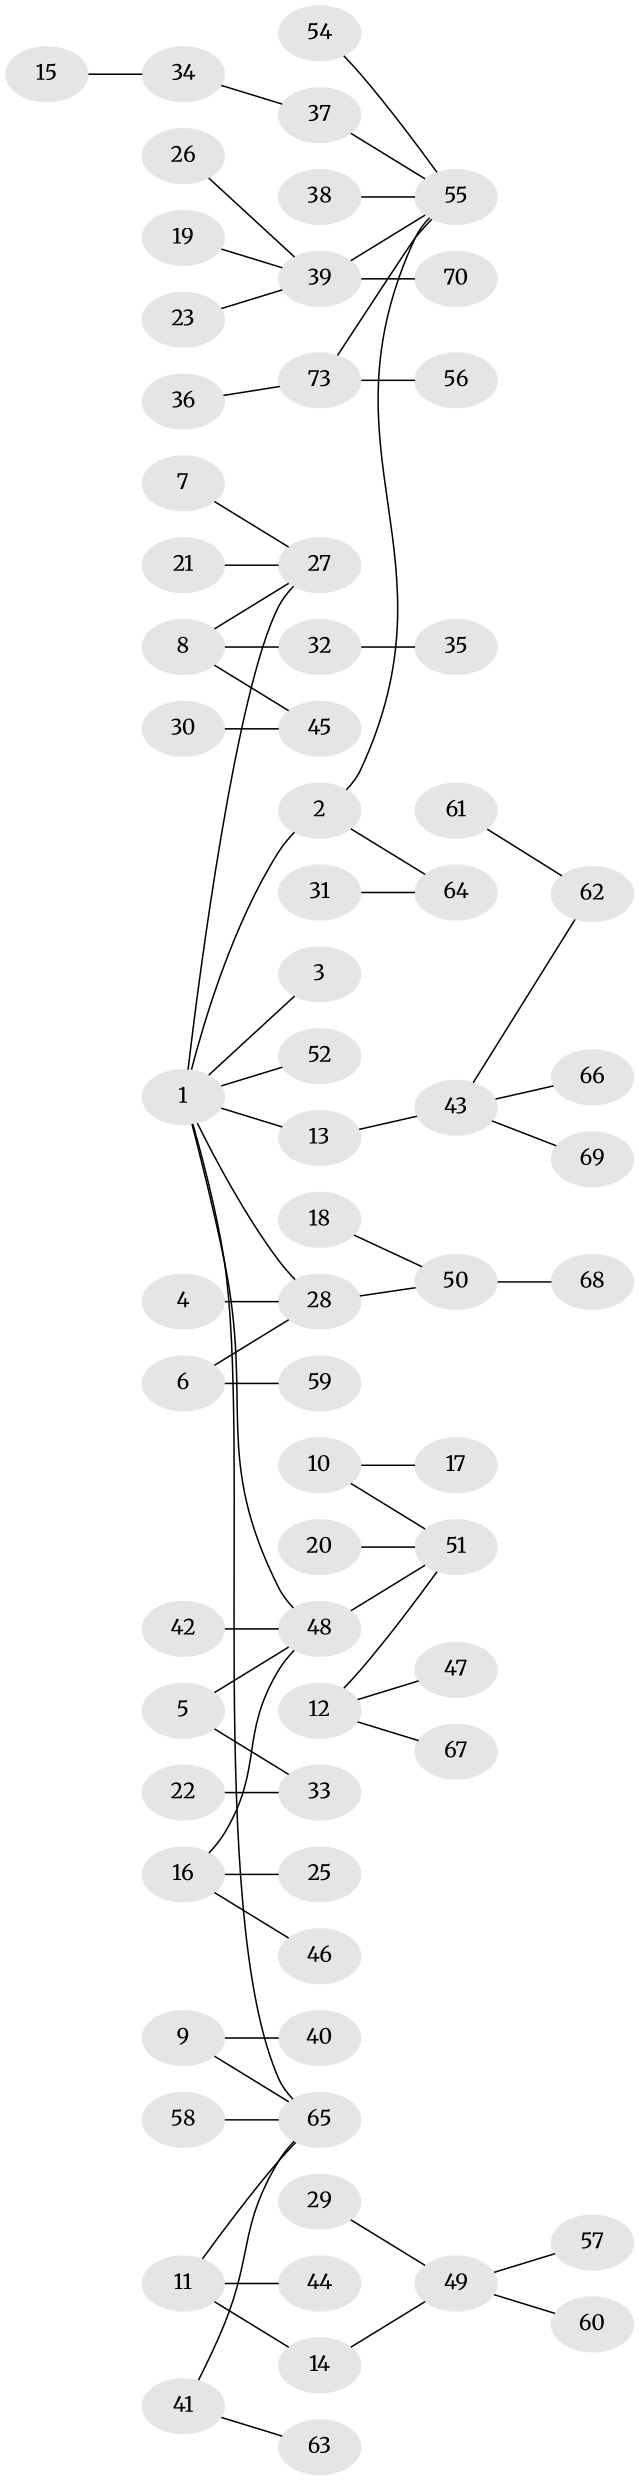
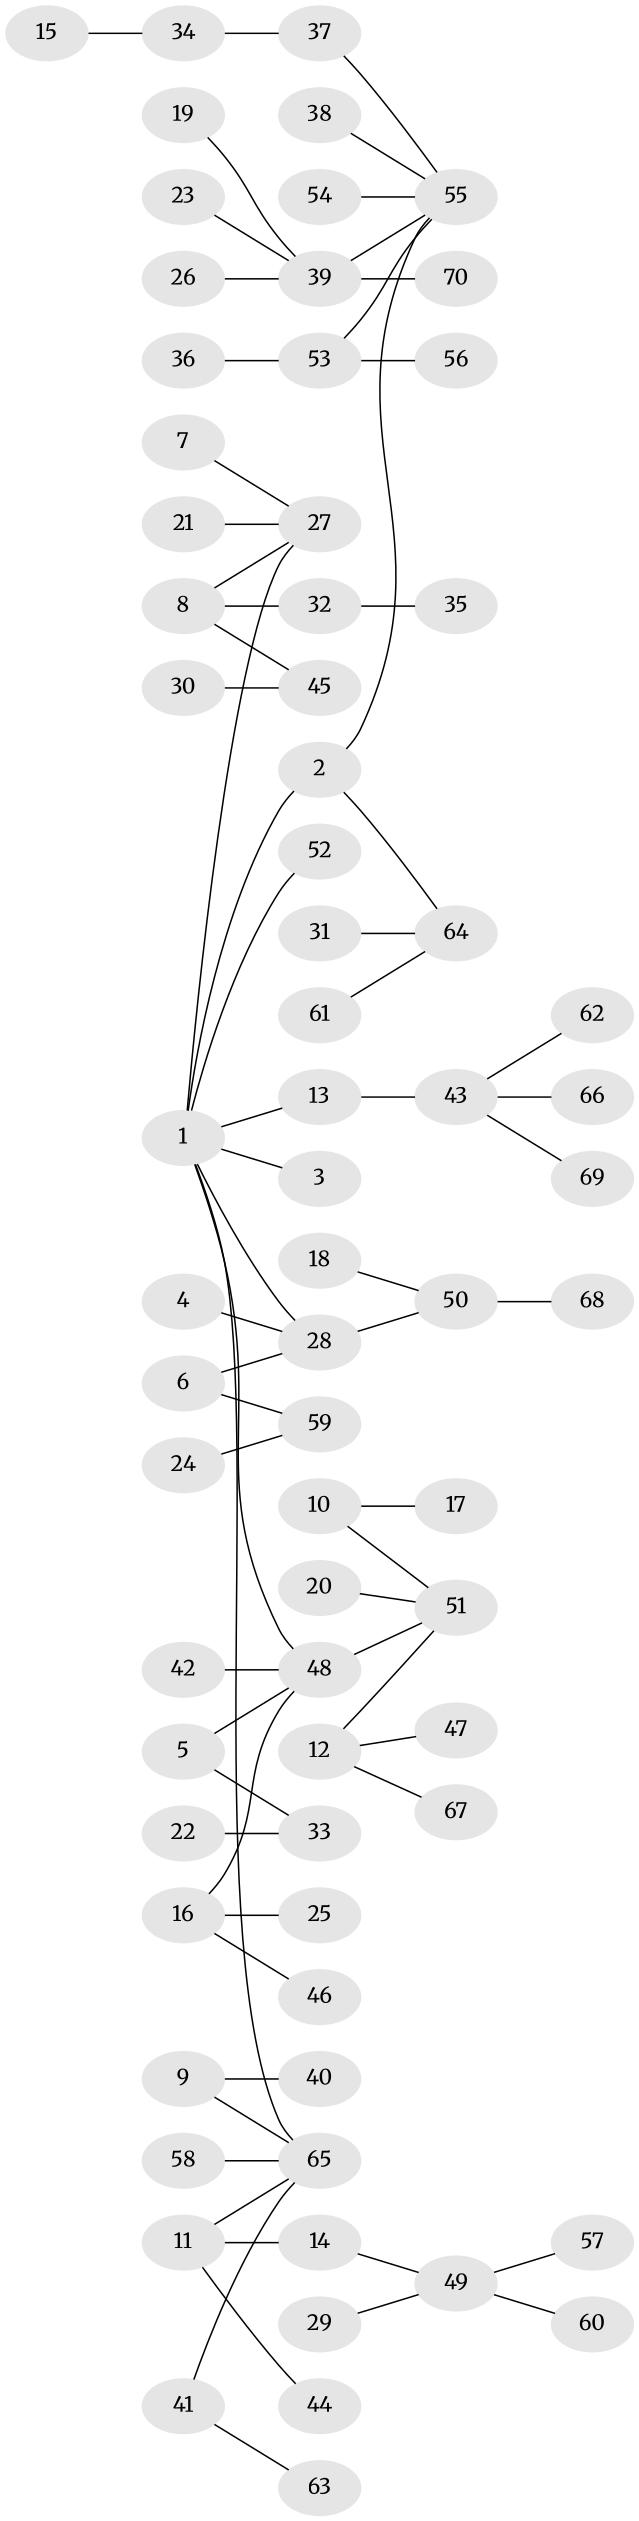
node "73": label "73" -> "53"
edge "61" -- "62": now "61" -- "64"
node "24": added
